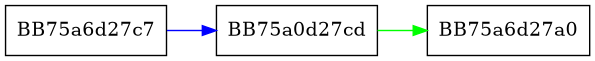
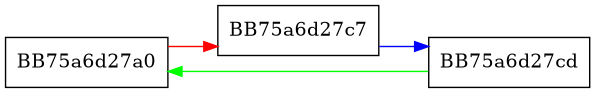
node "BB75a0d27cd": label "BB75a0d27cd" -> "BB75a6d27cd"
edge "BB75a6d27a0" -> "BB75a6d27c7": added
